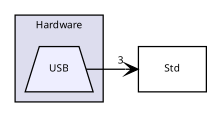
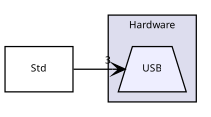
edge "USB" -> "Std": reversed
